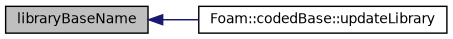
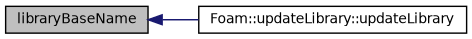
node "Foam::codedBase::updateLibrary": label "Foam::codedBase::updateLibrary" -> "Foam::updateLibrary::updateLibrary"
